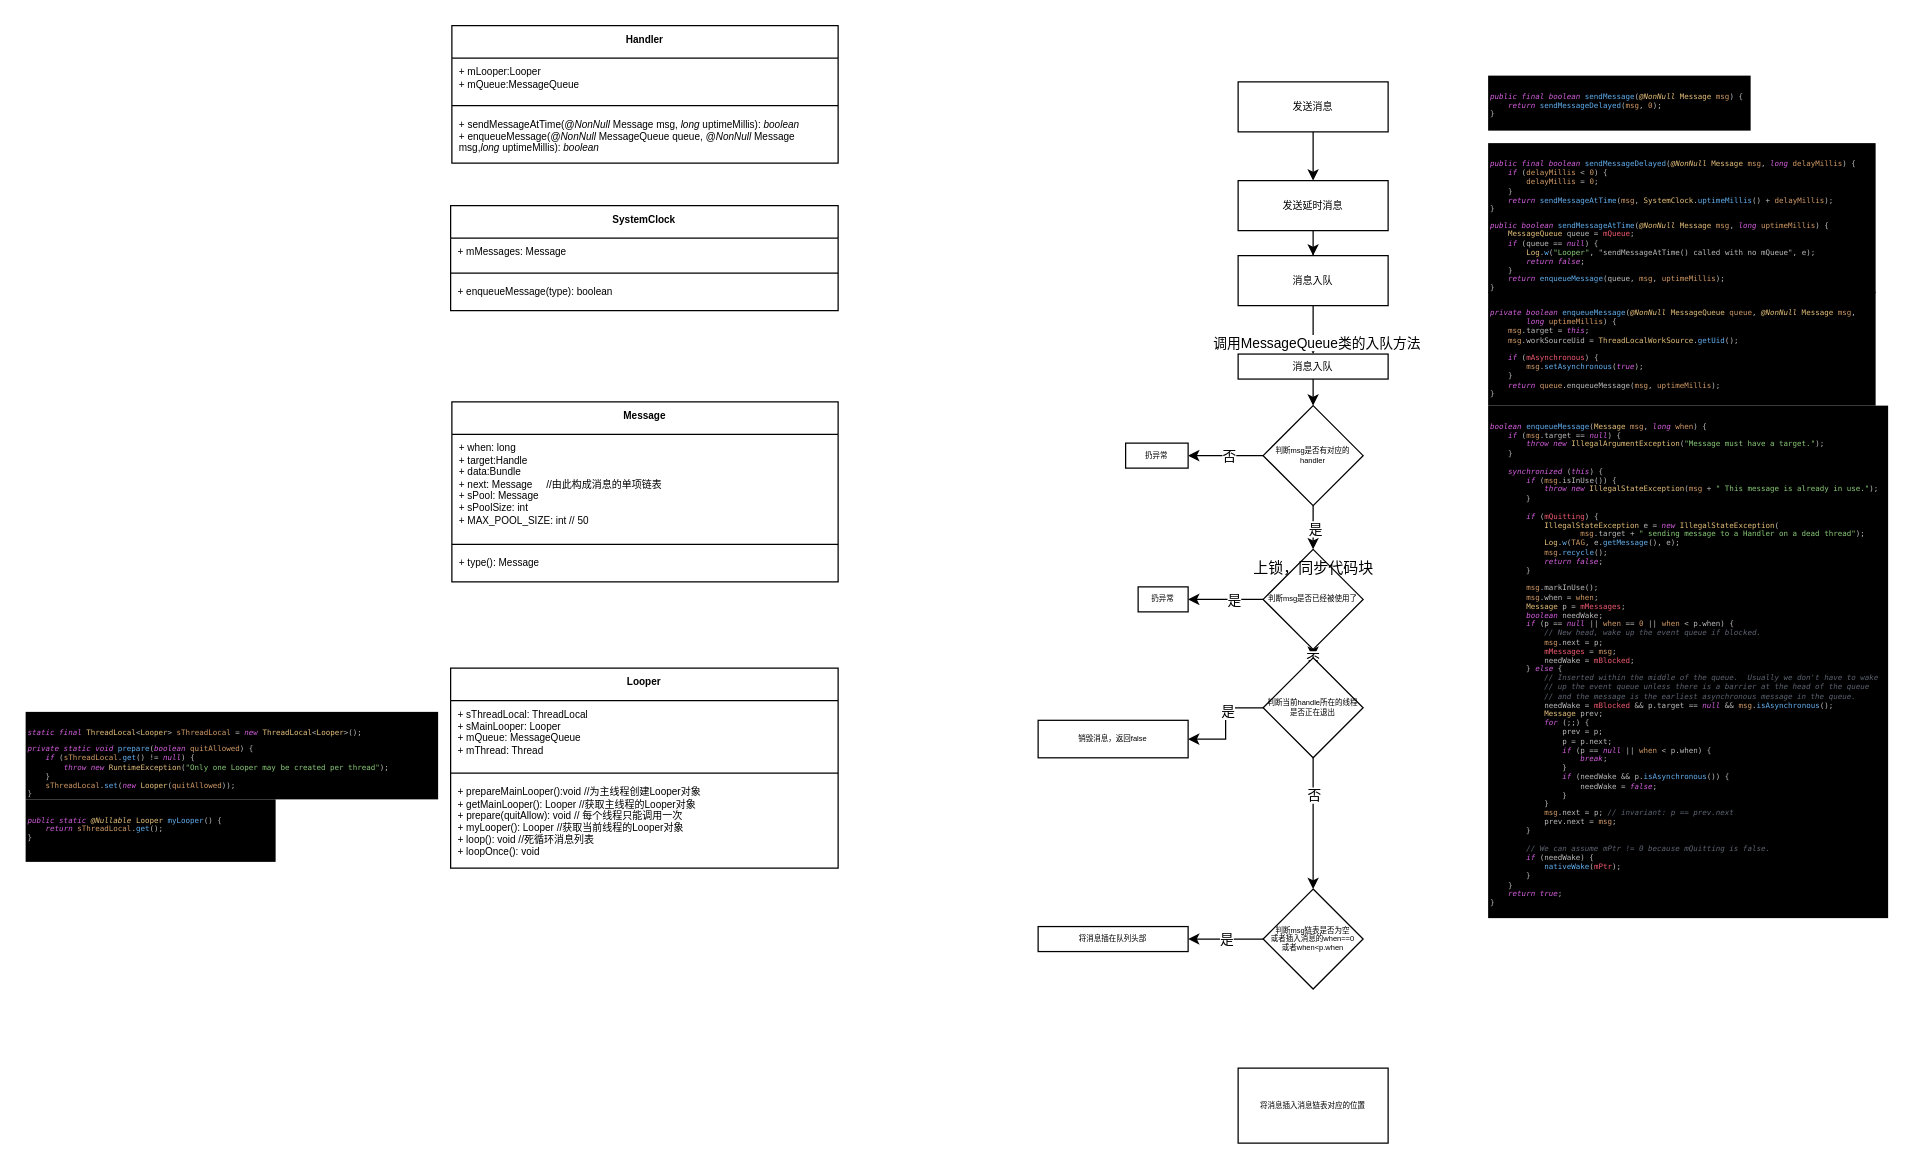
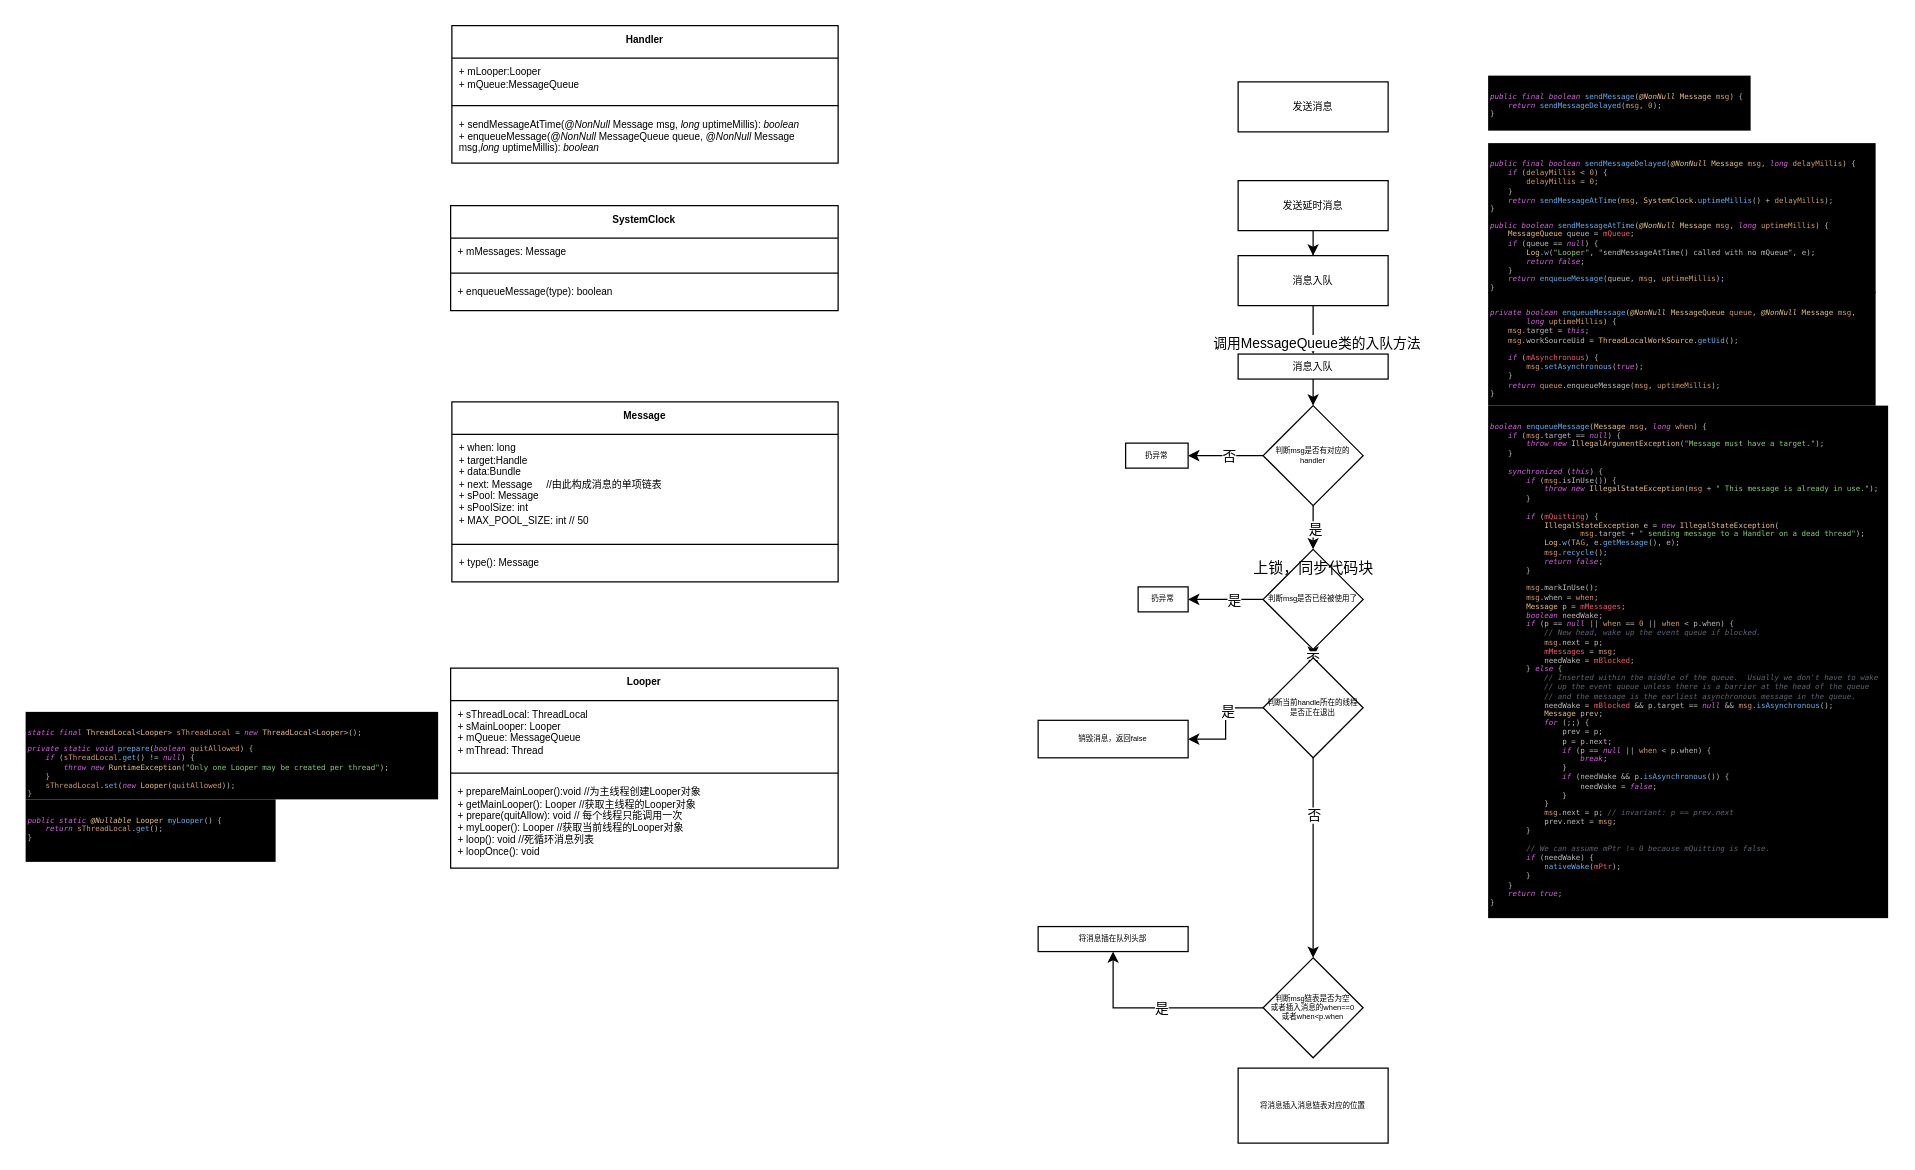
edge "发送消息" -> "发送延时消息": removed
node "判断msg链表是否为空 或者插入消息的when==0 或者when<p.when": moved (1313, 939) -> (1313, 1008)
